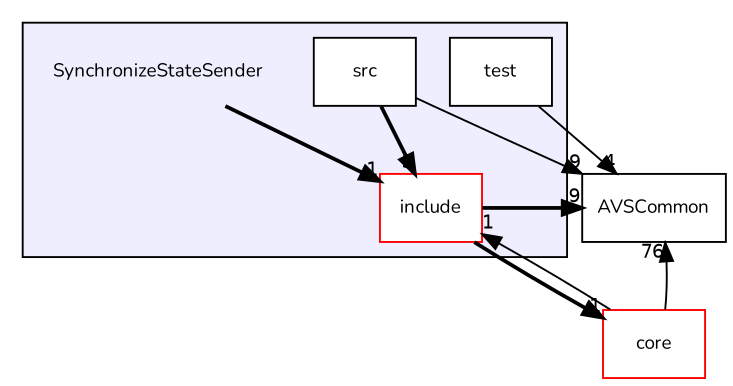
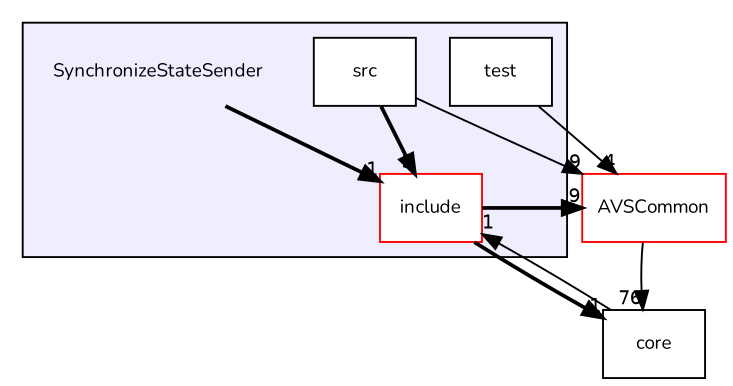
node "AVSCommon": color black -> red
edge "core" -> "AVSCommon": reversed
node "core": color red -> black
